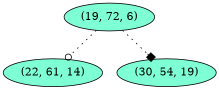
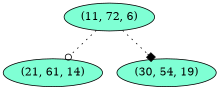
node "(19, 72, 6)": label "(19, 72, 6)" -> "(11, 72, 6)"
node "(22, 61, 14)": label "(22, 61, 14)" -> "(21, 61, 14)"
